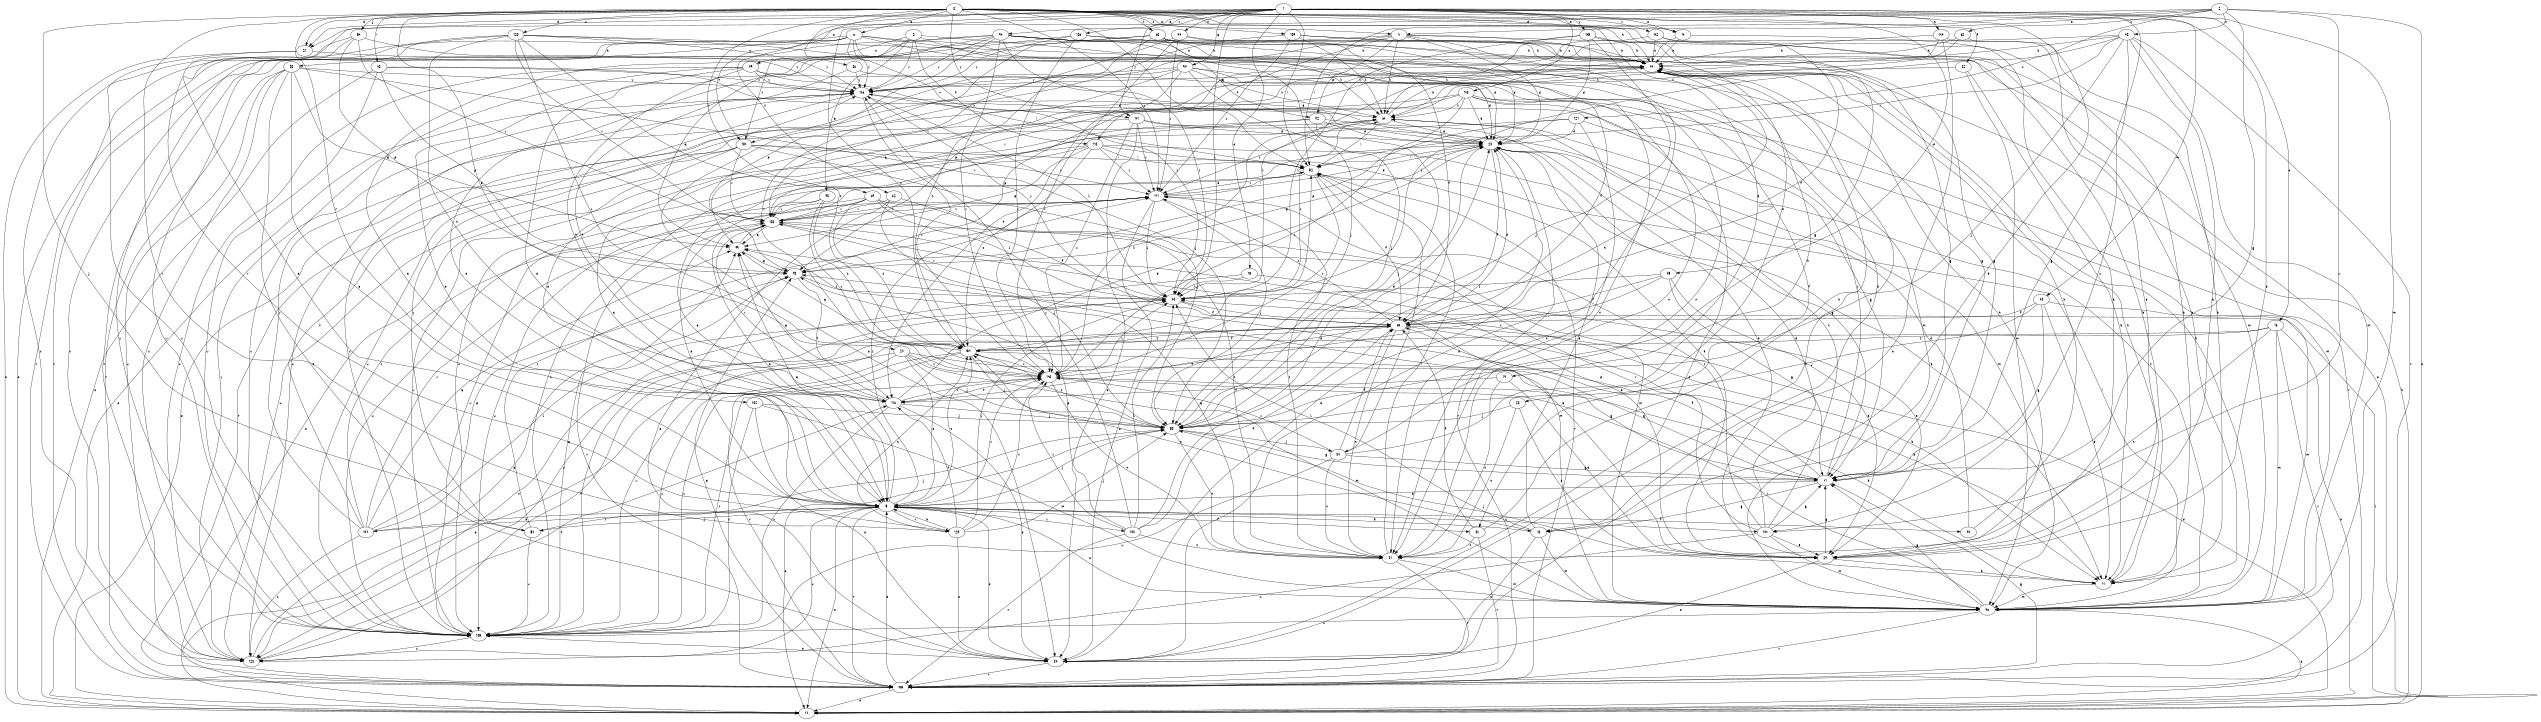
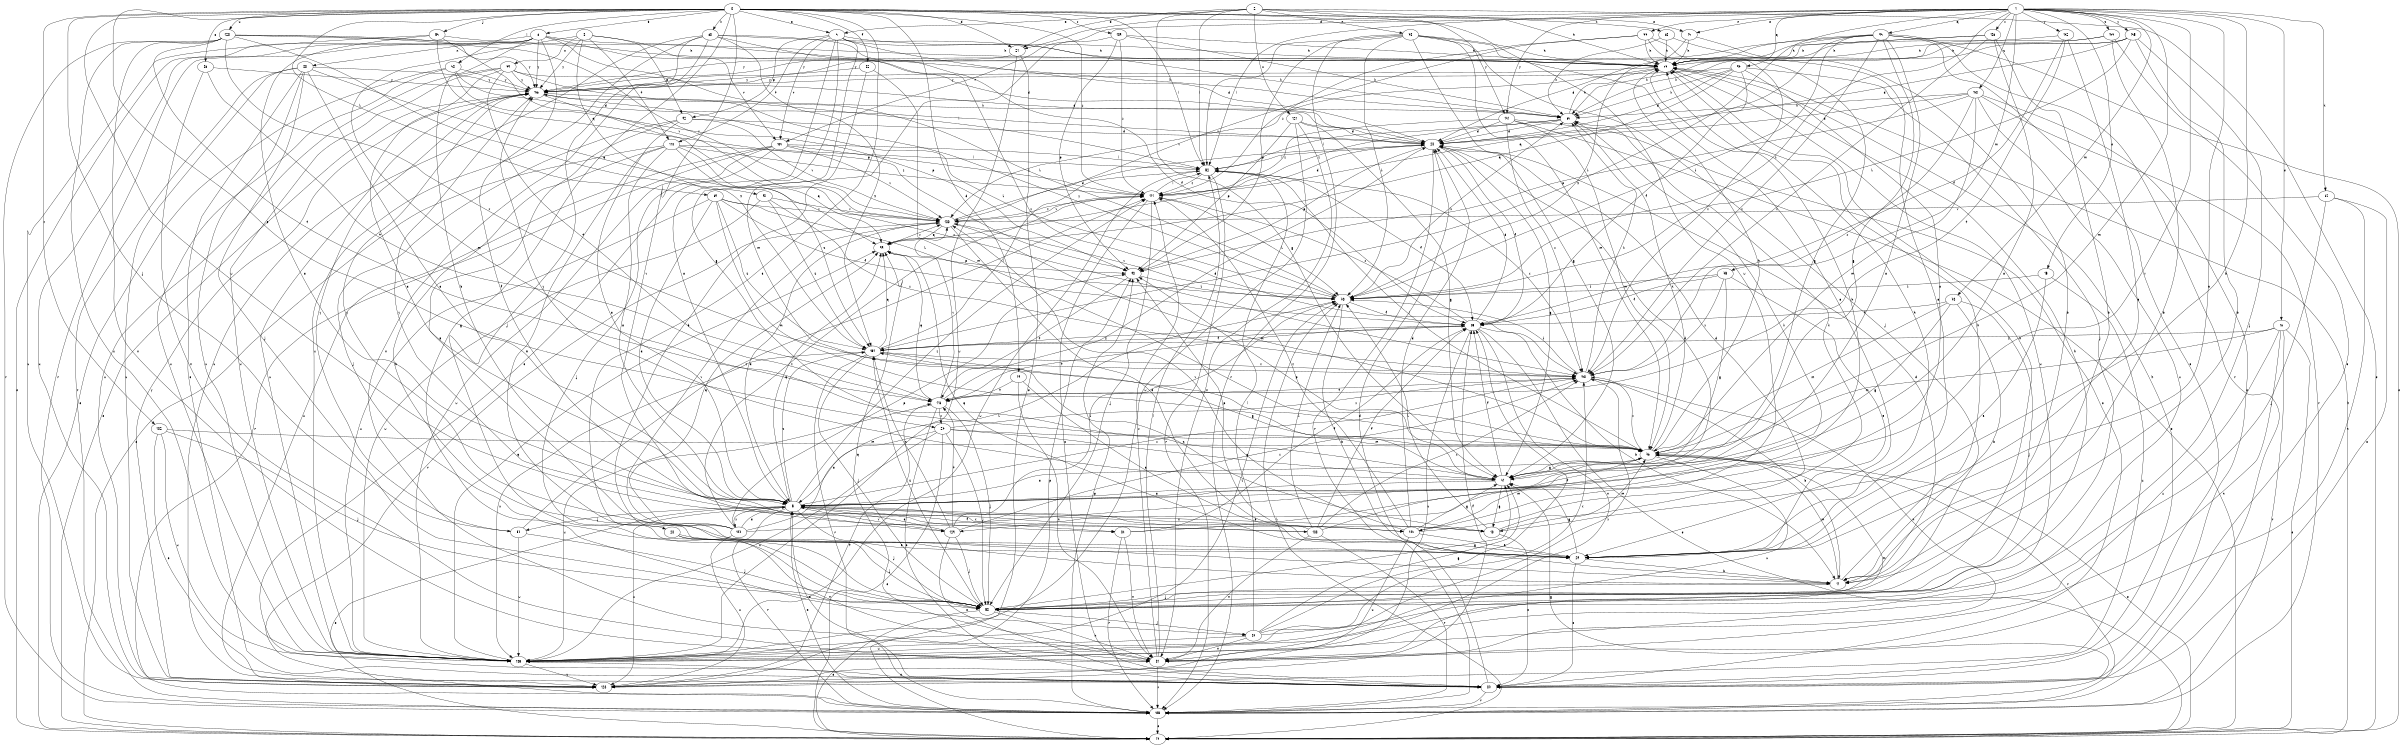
edge "97" -> "123": now "60" -> "123"
edge "116" -> "140": now "116" -> "27"
node "33": removed
